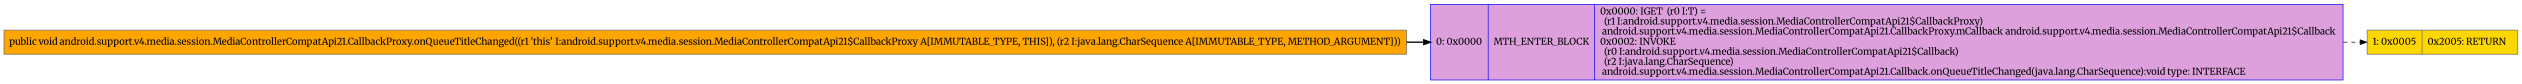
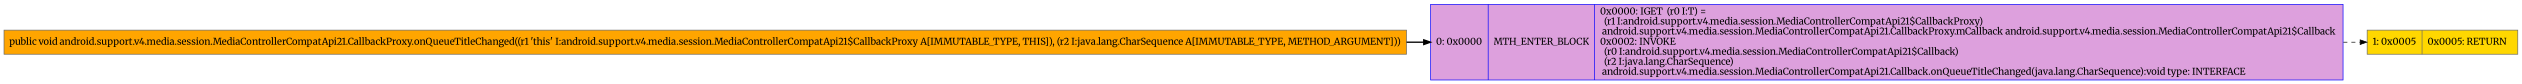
node "1: 0x0005": text "0x2005: RETURN" -> "0x0005: RETURN"
